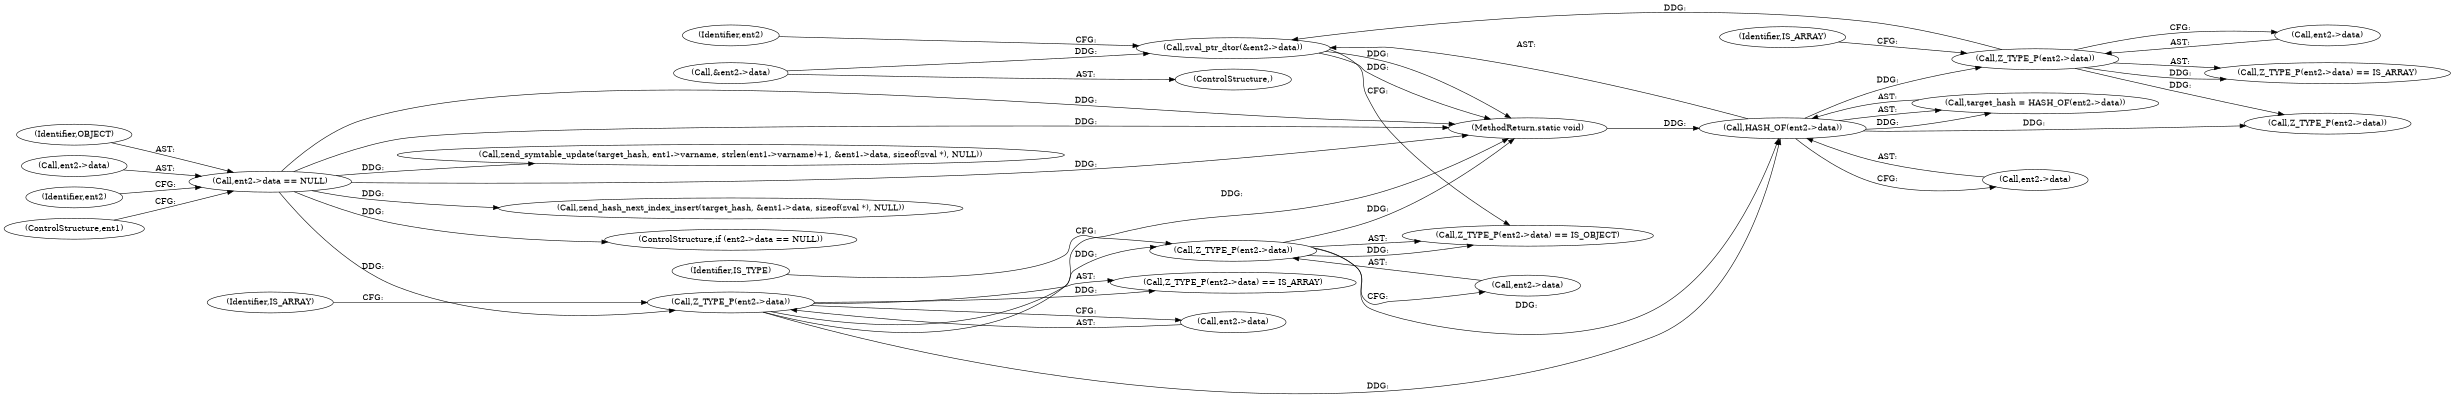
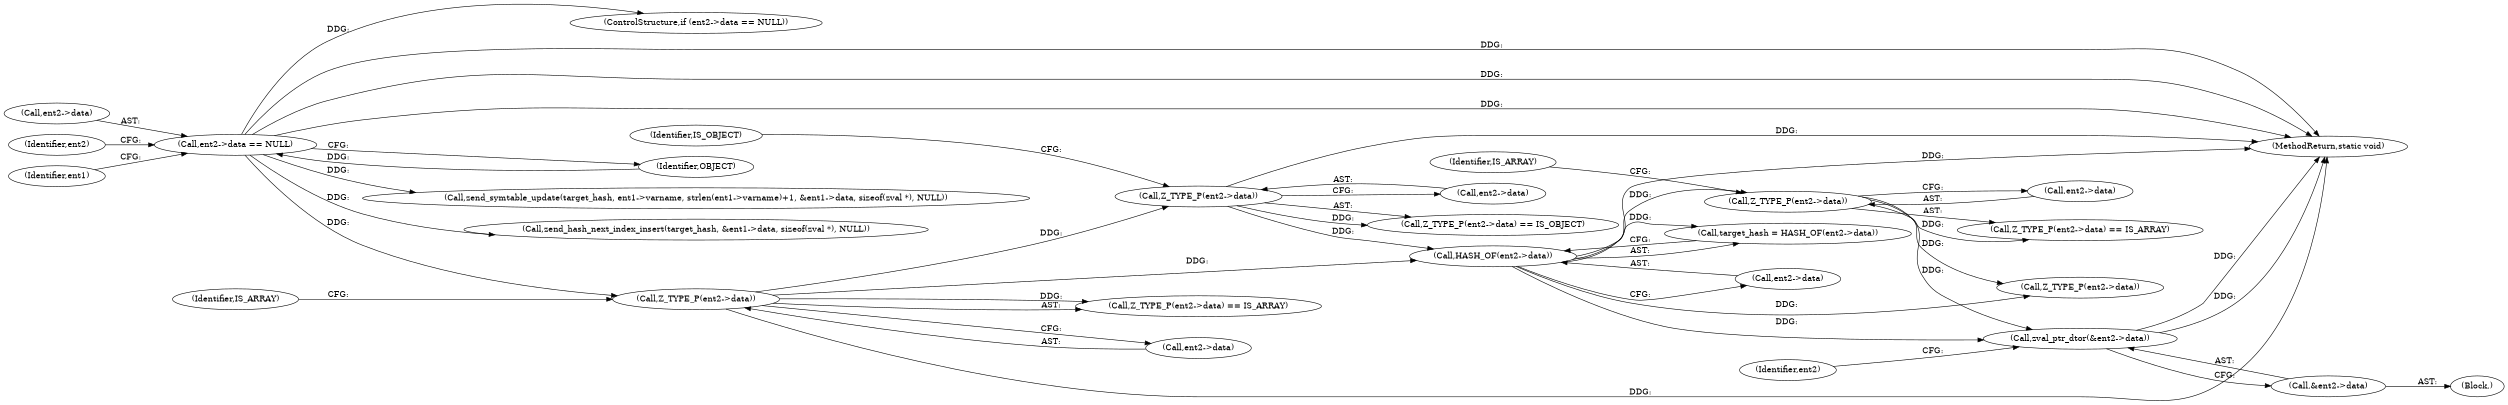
edge "(Call,HASH_OF(ent2->data))" -> "(Call,zval_ptr_dtor(&ent2->data))": label "AST: " -> "DDG: "
edge "(Call,&ent2->data)" -> "(Call,zval_ptr_dtor(&ent2->data))": label "DDG: " -> "AST: "
node "(ControlStructure,)": label "(ControlStructure,)" -> "(Block,)"
edge "(Call,target_hash = HASH_OF(ent2->data))" -> "(Call,HASH_OF(ent2->data))": label "AST: " -> "CFG: "
edge "(MethodReturn,static void)" -> "(Call,HASH_OF(ent2->data))": reversed
edge "(Identifier,OBJECT)" -> "(Call,ent2->data == NULL)": label "AST: " -> "DDG: "
edge "(Call,zval_ptr_dtor(&ent2->data))" -> "(Call,Z_TYPE_P(ent2->data) == IS_OBJECT)": now "(Call,zval_ptr_dtor(&ent2->data))" -> "(Call,&ent2->data)"
edge "(Call,ent2->data == NULL)" -> "(Identifier,OBJECT)": added, label "CFG:"
node "(ControlStructure,ent1)": label "(ControlStructure,ent1)" -> "(Identifier,ent1)"
node "(Identifier,IS_TYPE)": label "(Identifier,IS_TYPE)" -> "(Identifier,IS_OBJECT)"
